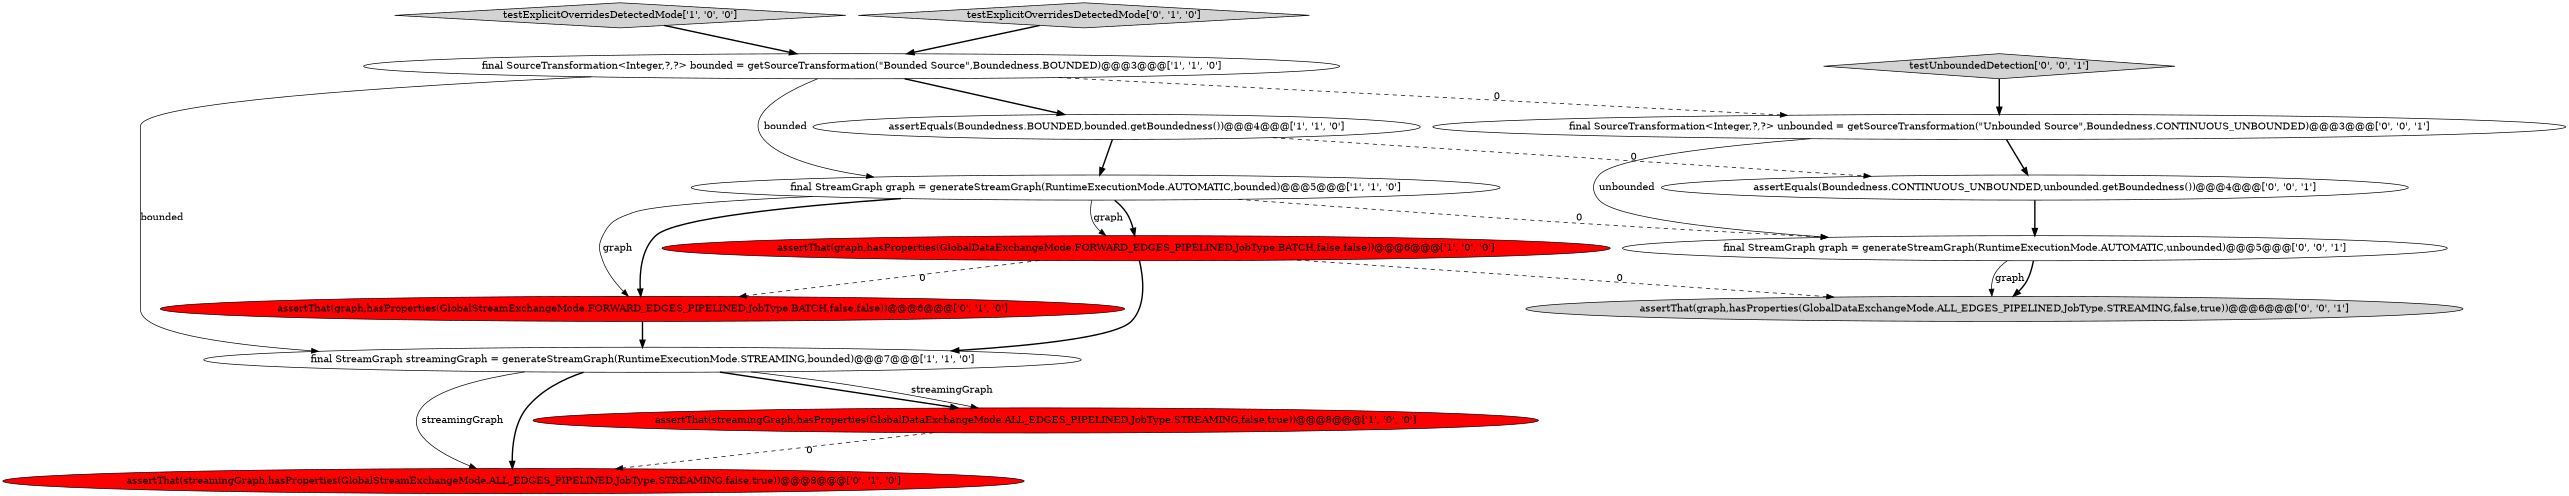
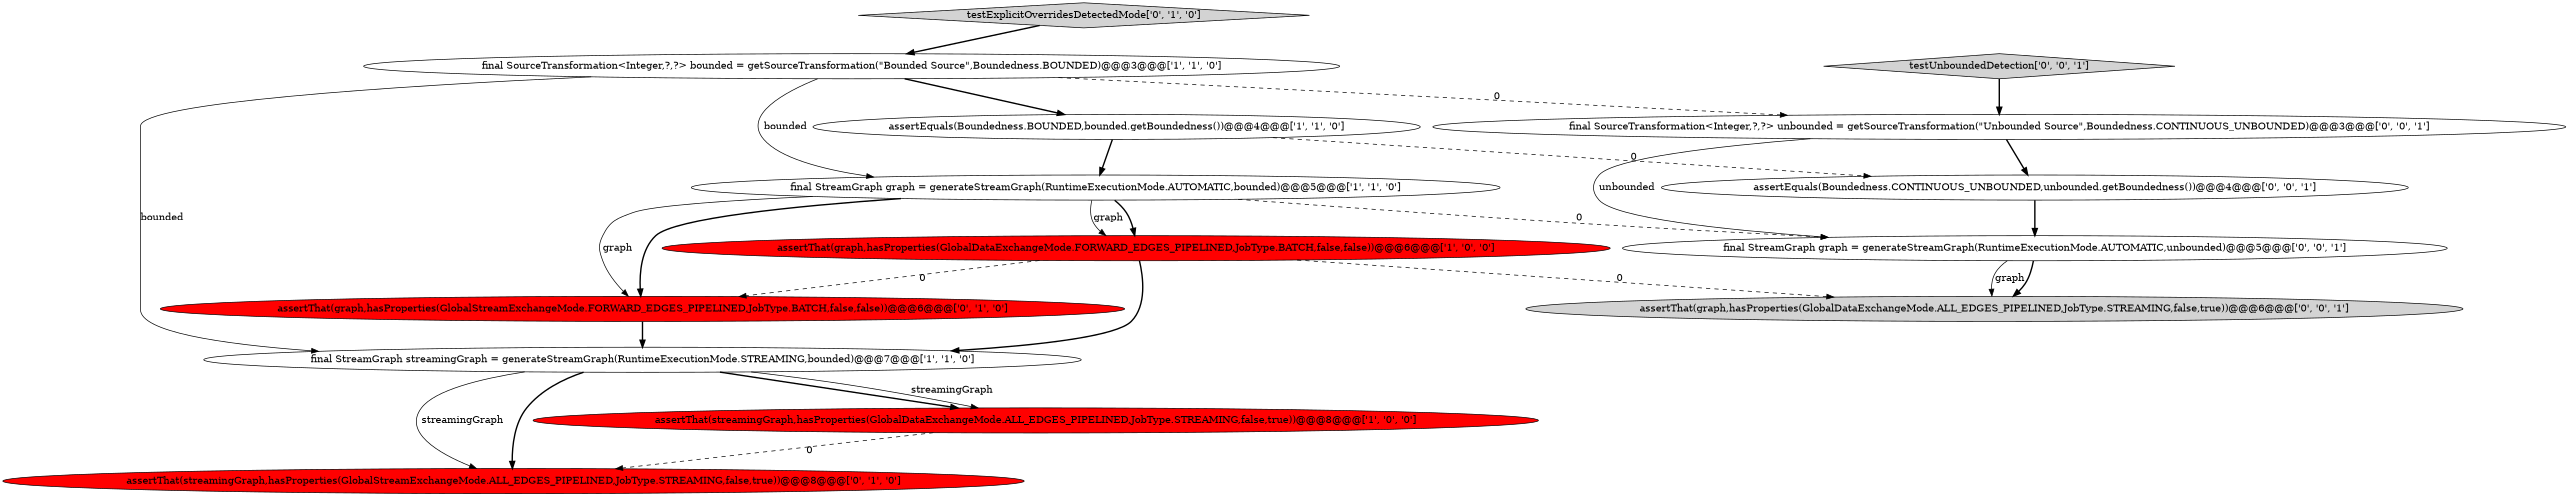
node "testExplicitOverridesDetectedMode['1', '0', '0']": removed
